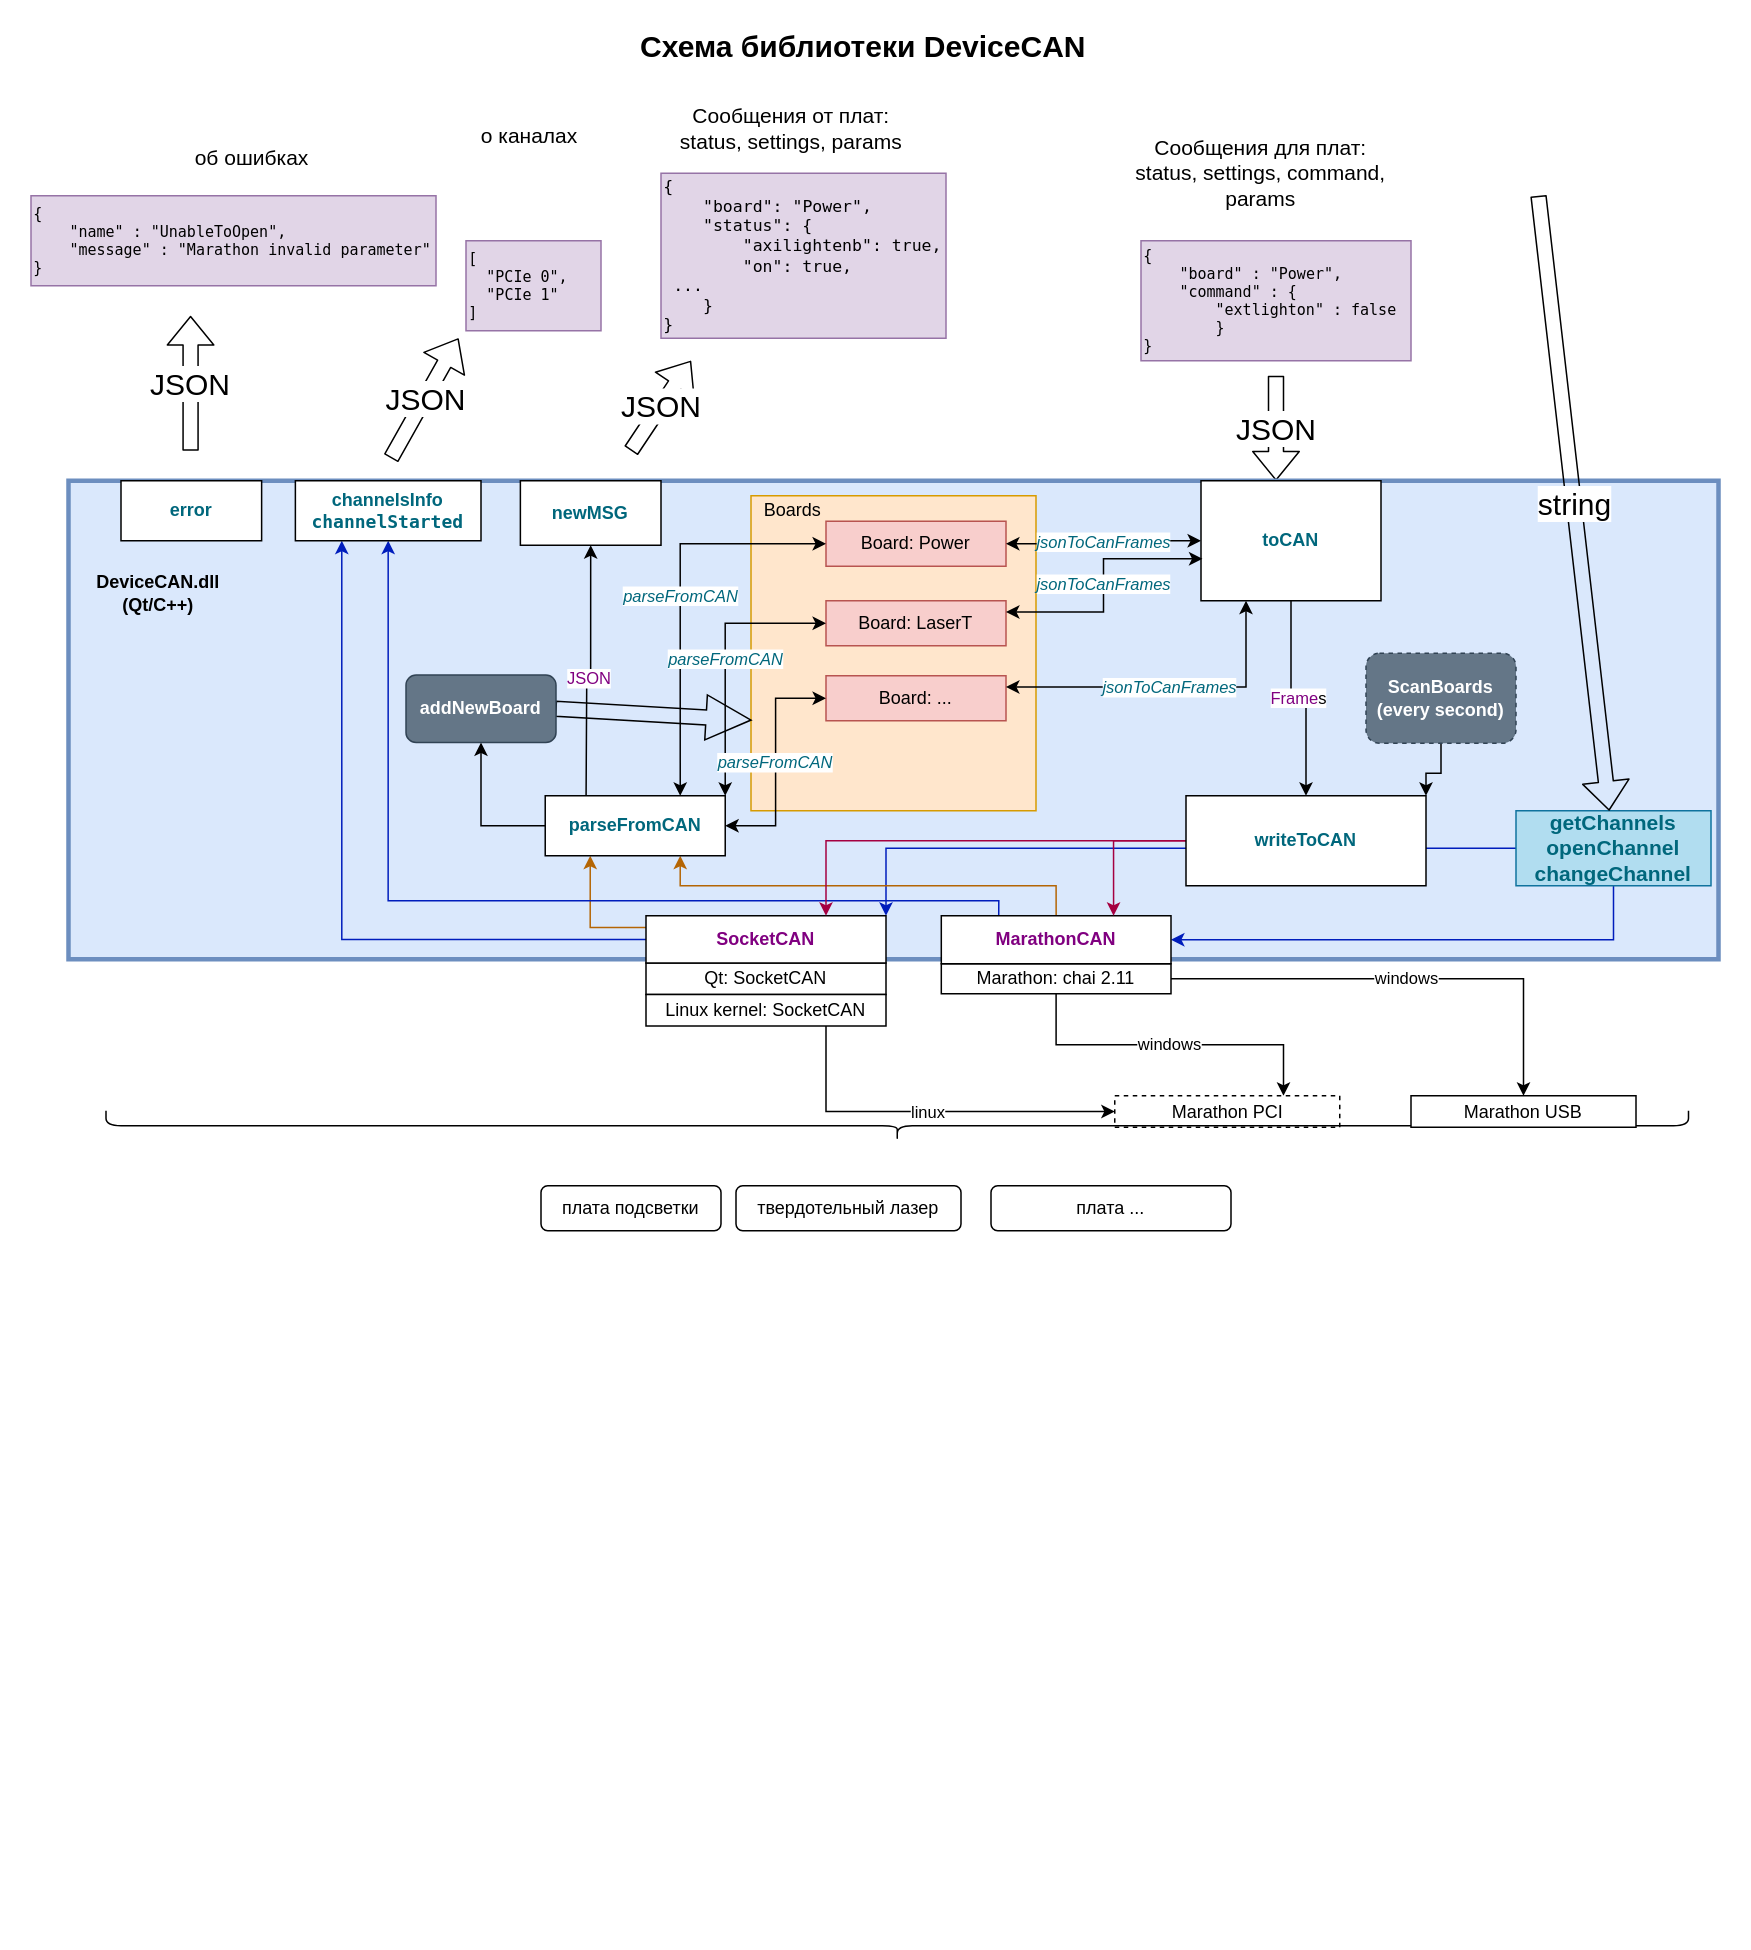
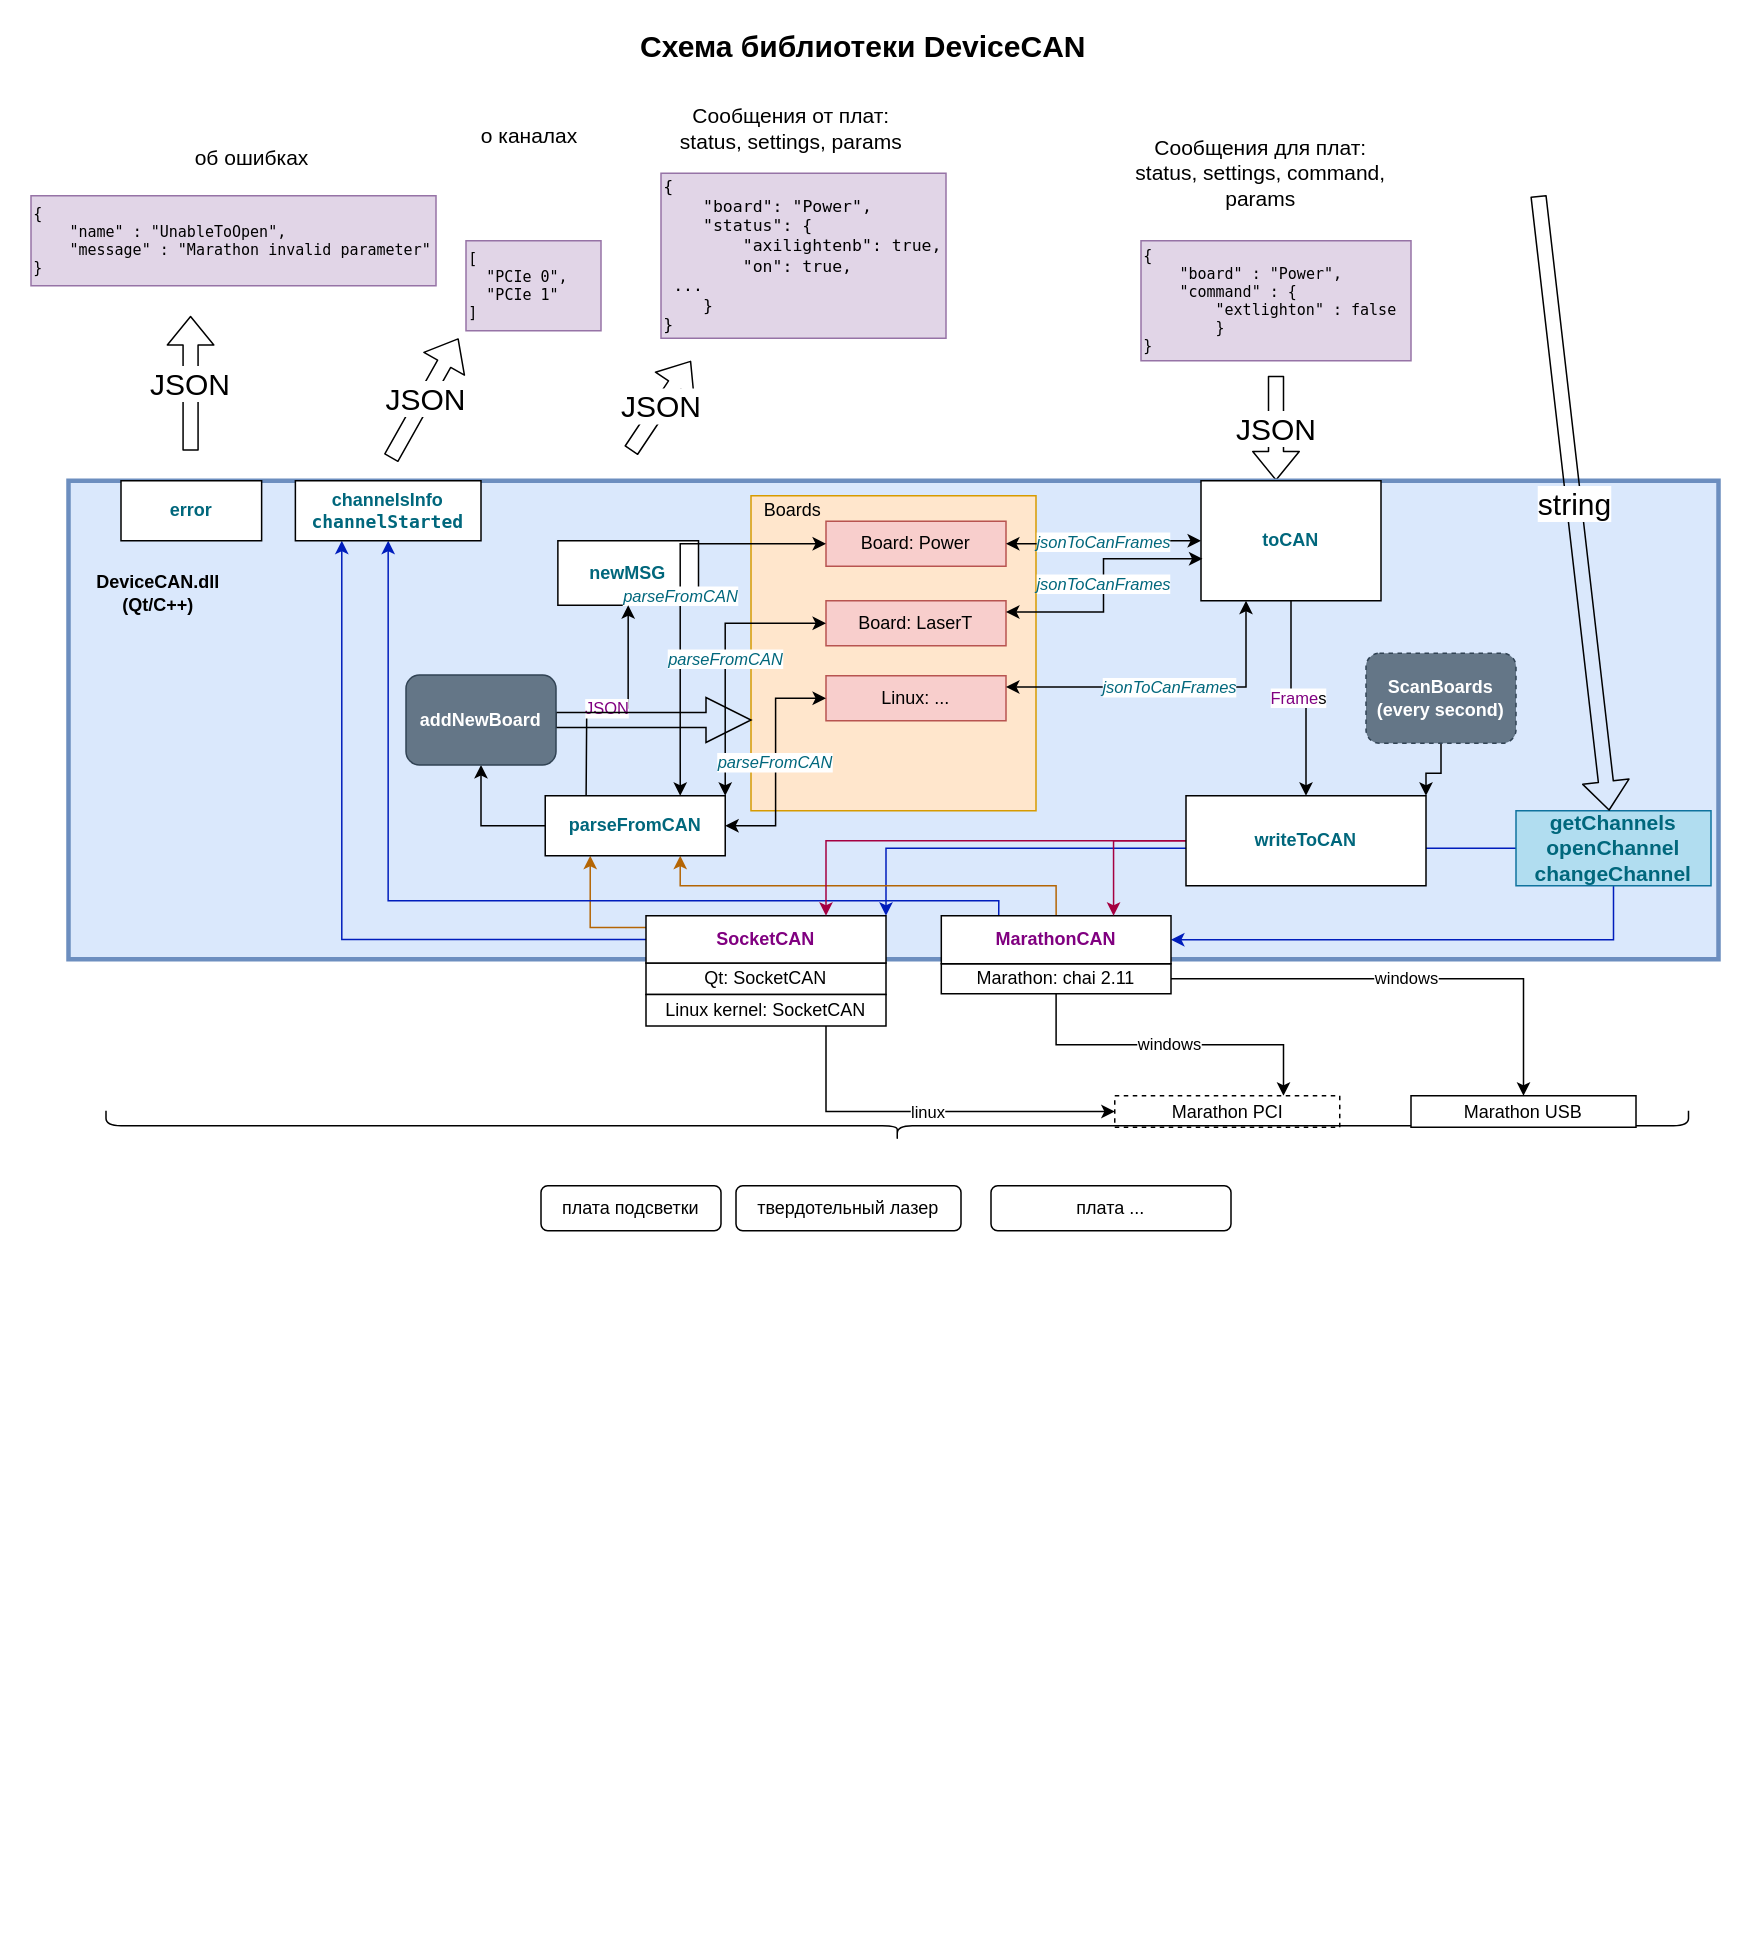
node "newMSG": moved (590, 513) -> (628, 573)
node "Board: ...": label "Board: ..." -> "Linux: ..."
node "addNewBoard": size 150x68 -> 150x90
